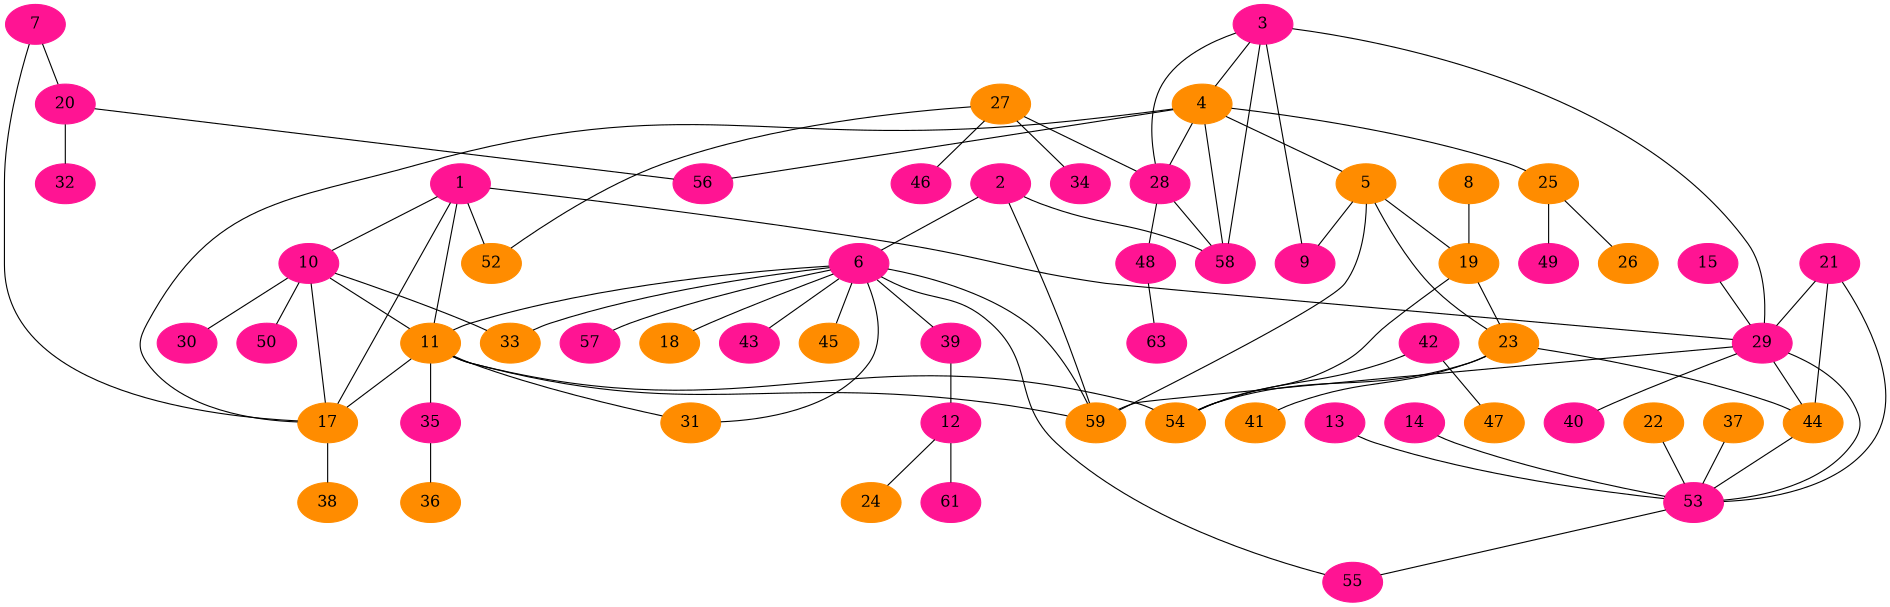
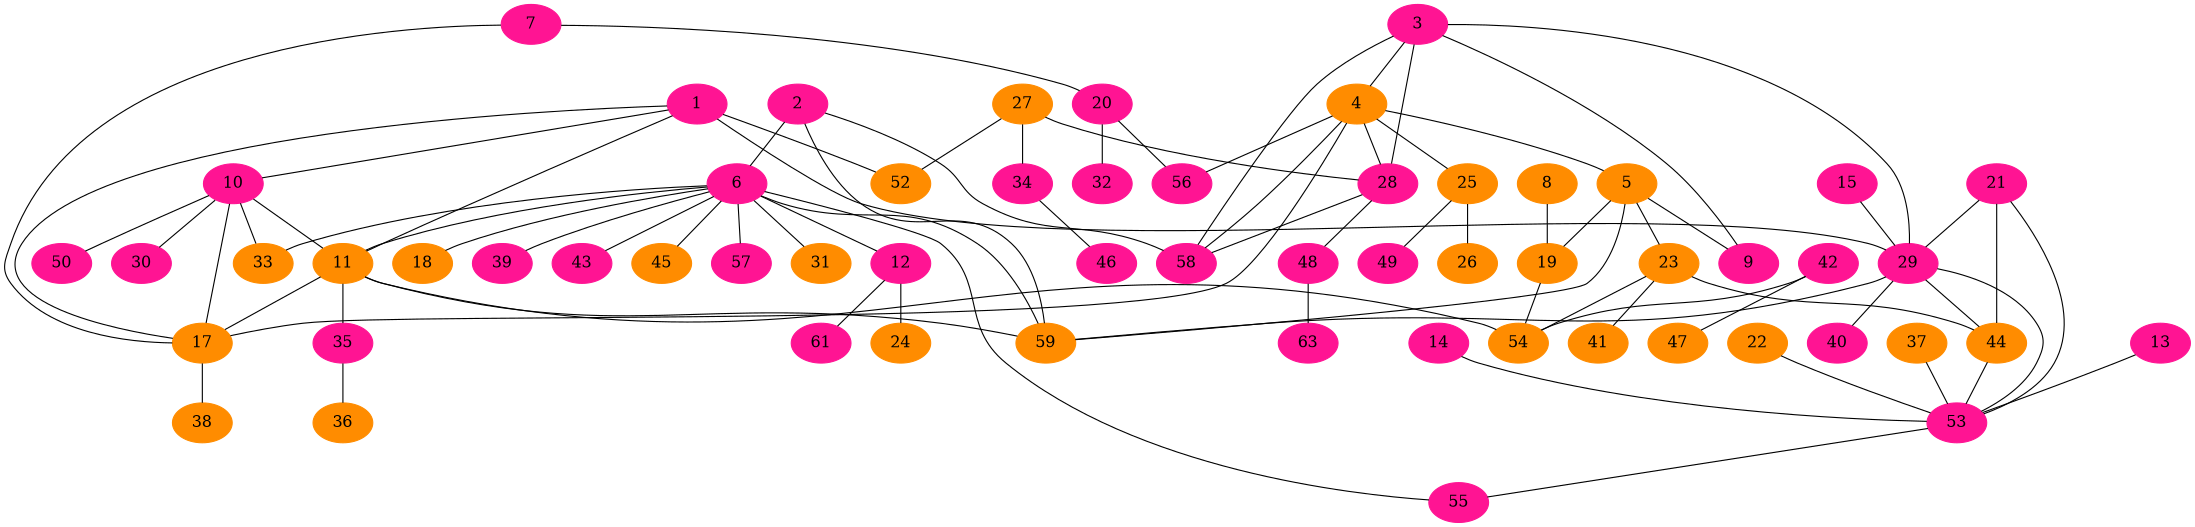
edge "27" -- "46": now "34" -- "46"
edge "19" -- "23": removed
edge "39" -- "12": now "6" -- "12"
edge "11" -- "31": removed
